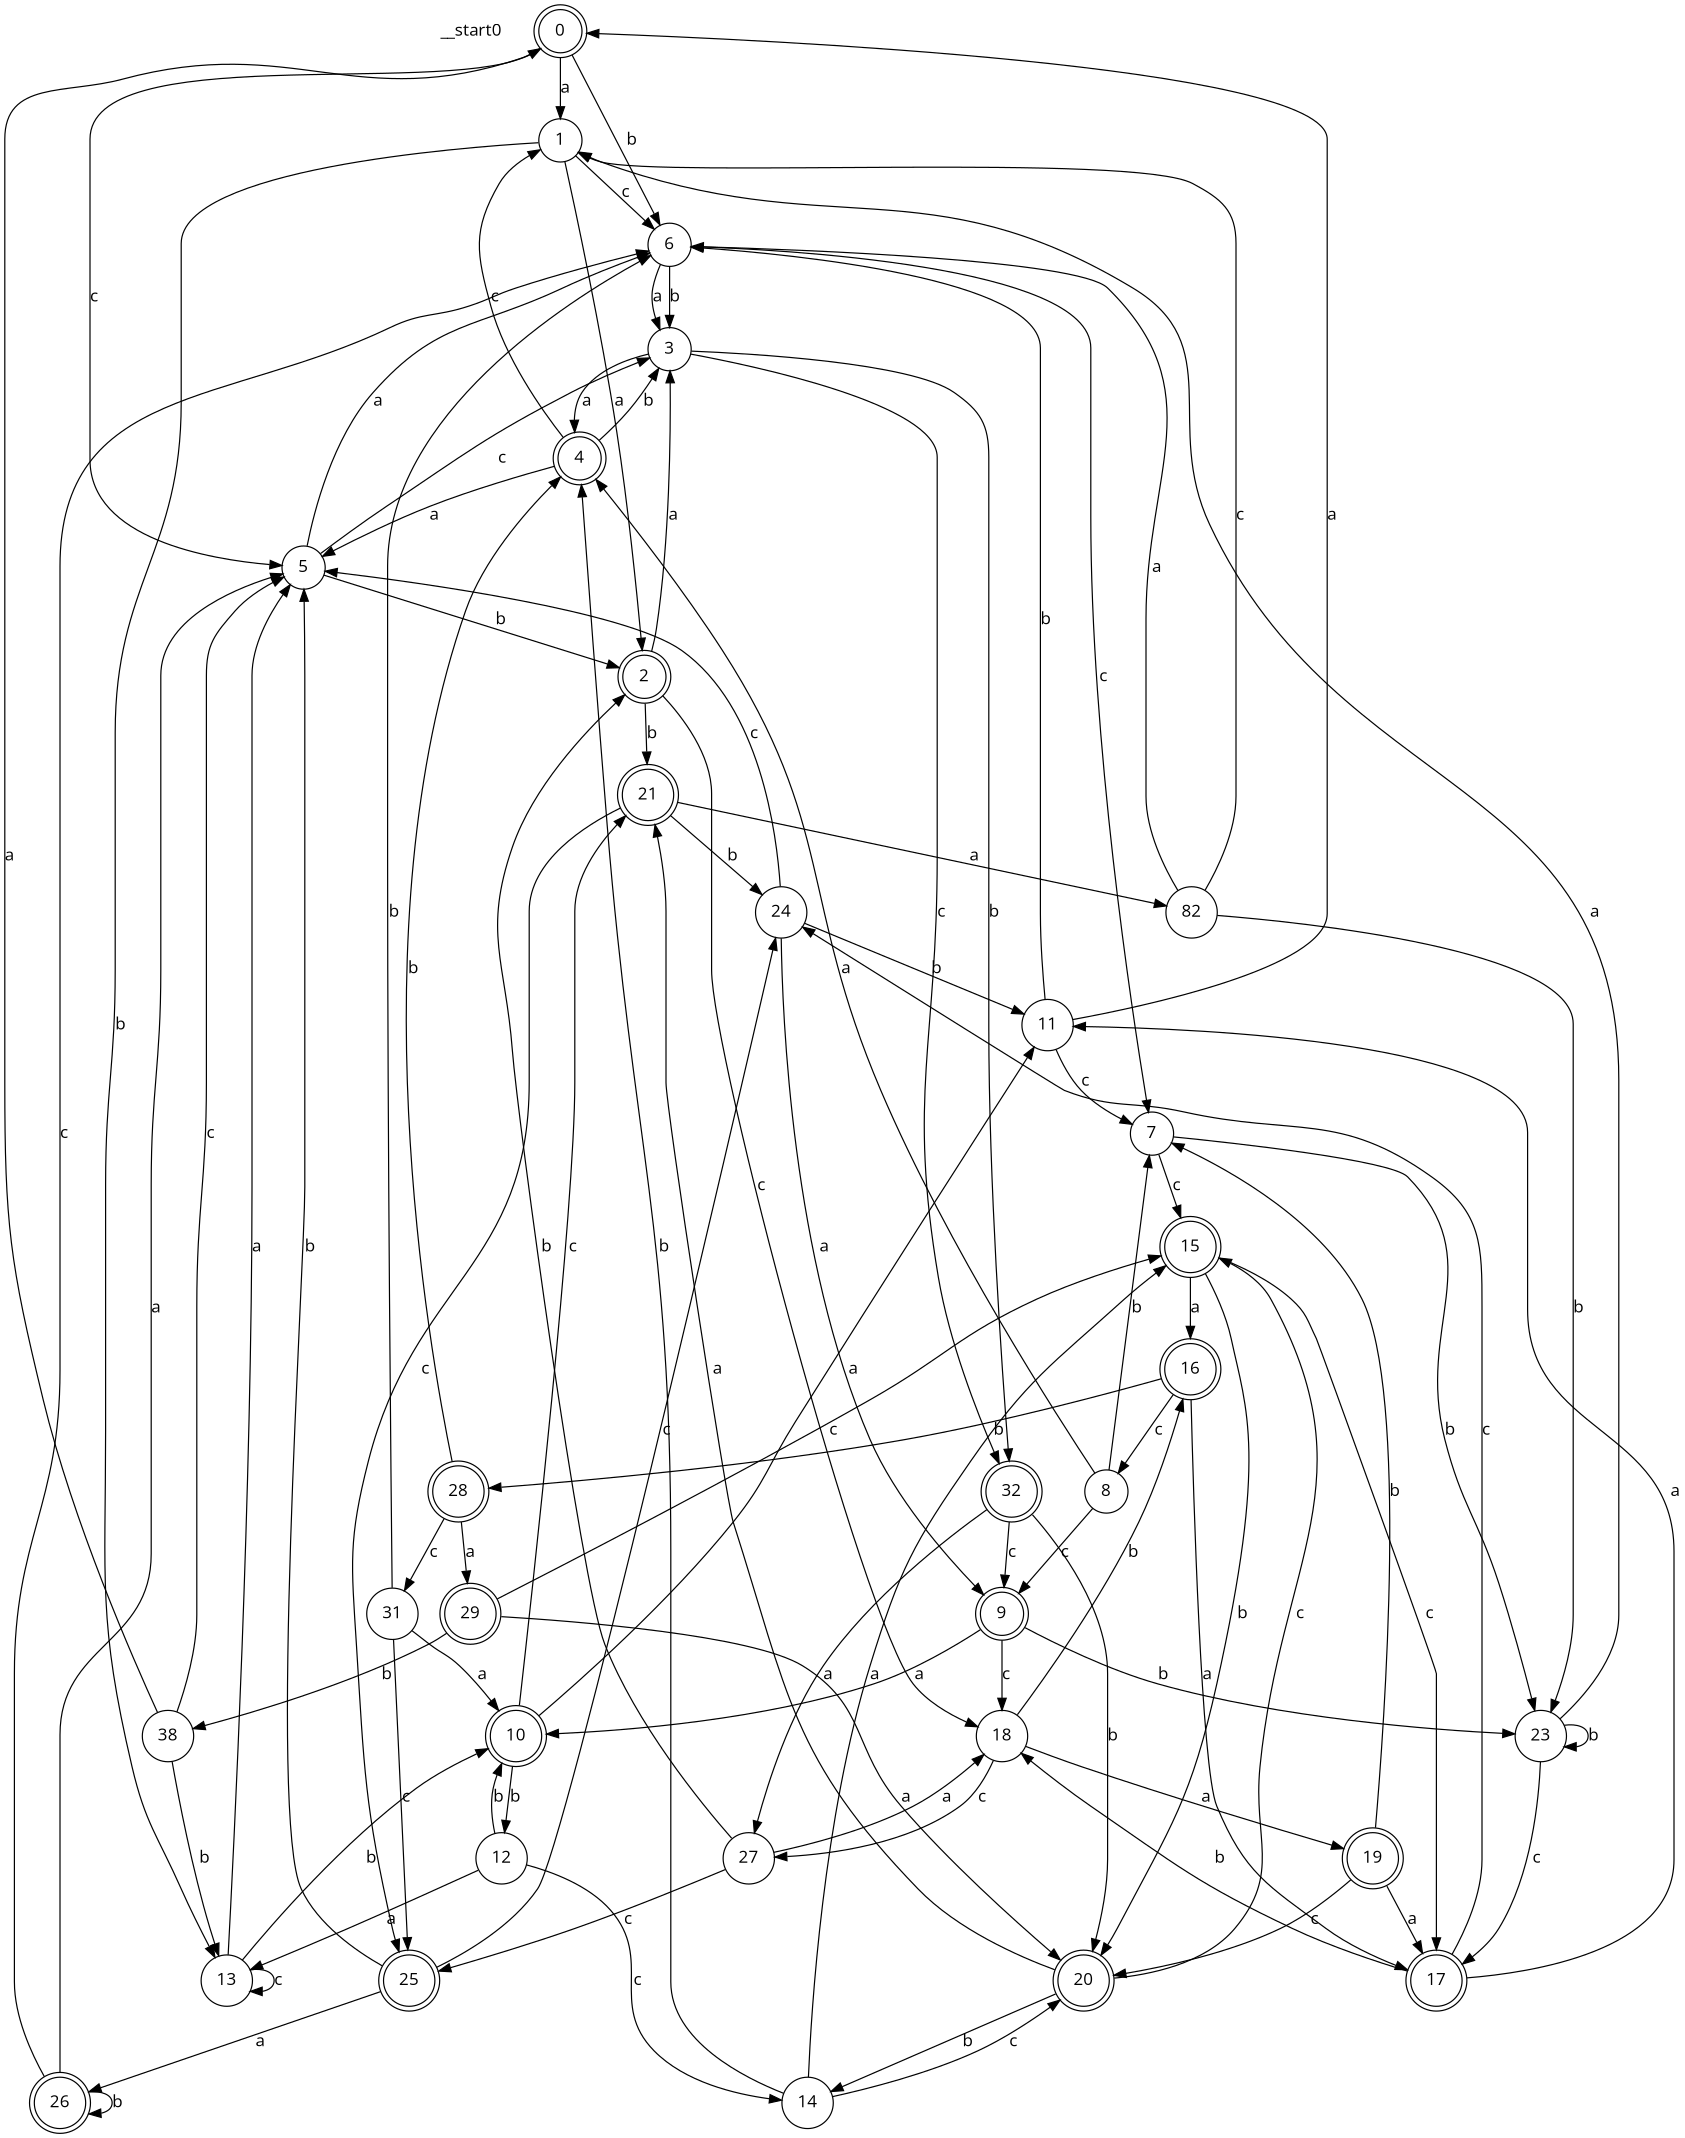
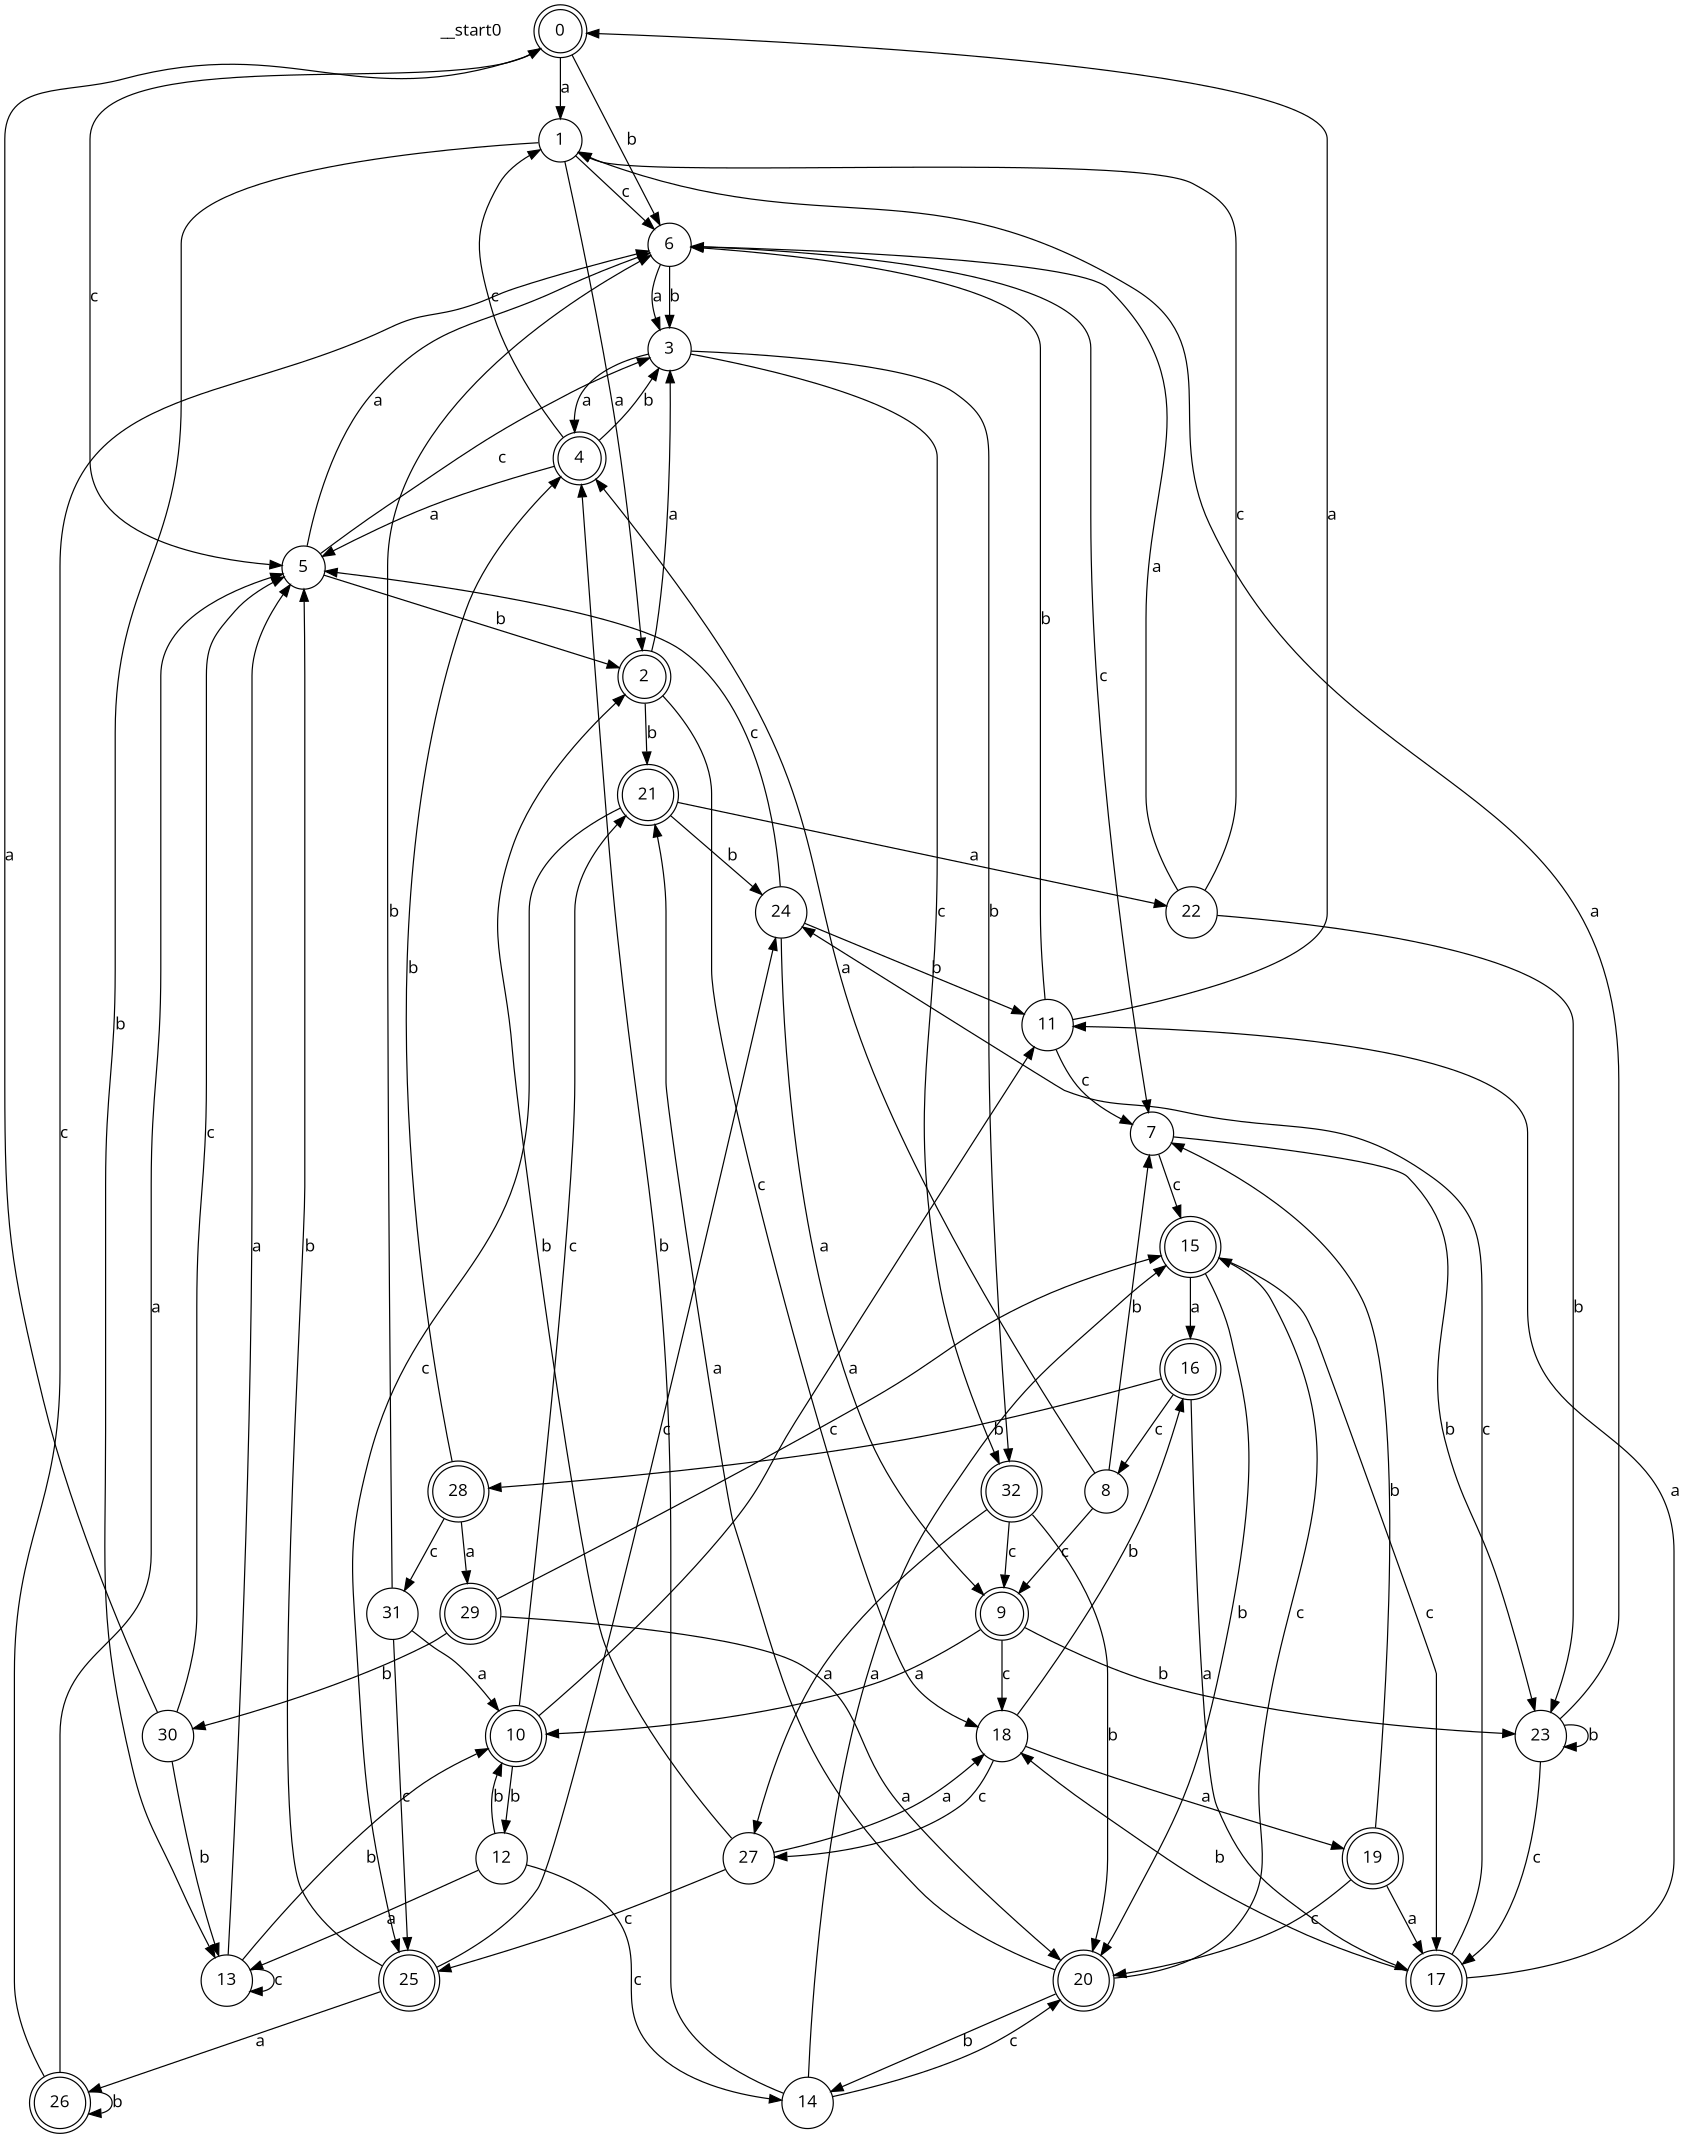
node "82": label "82" -> "22"
node "38": label "38" -> "30"
